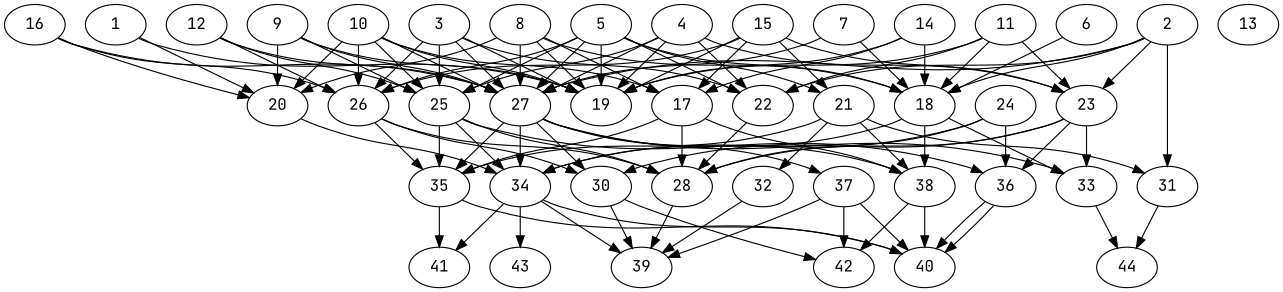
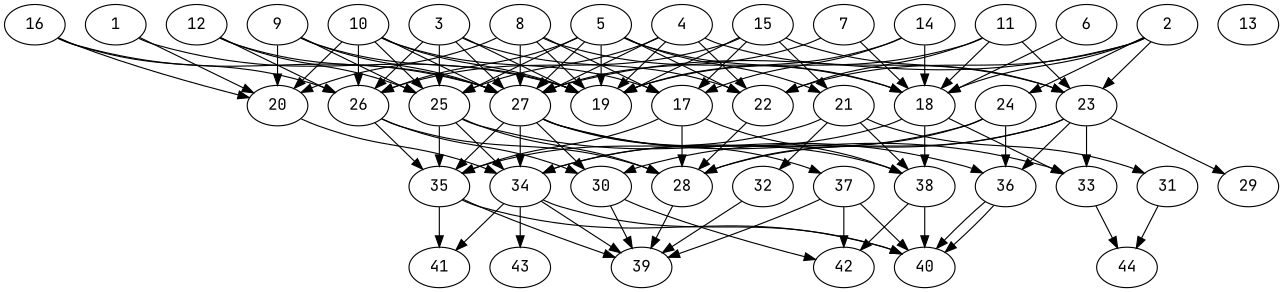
edge "2" -> "31": now "2" -> "24"
node "29": added
edge "35" -> "39": added
